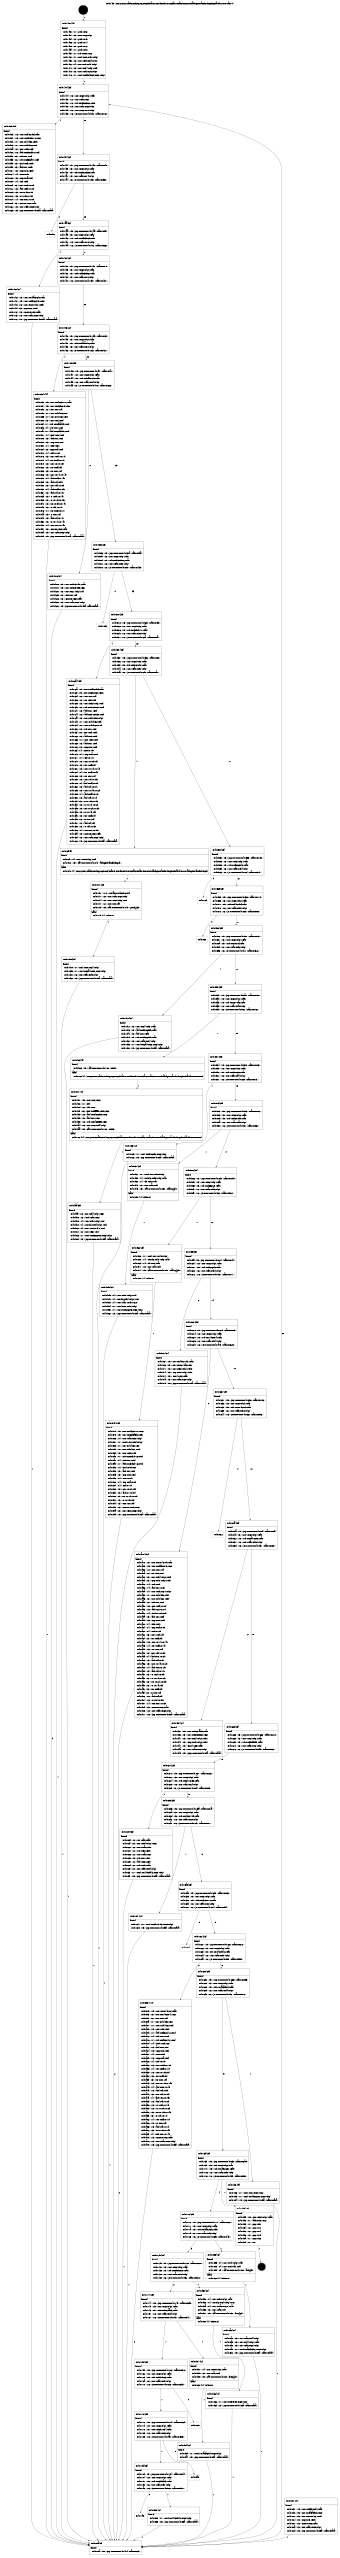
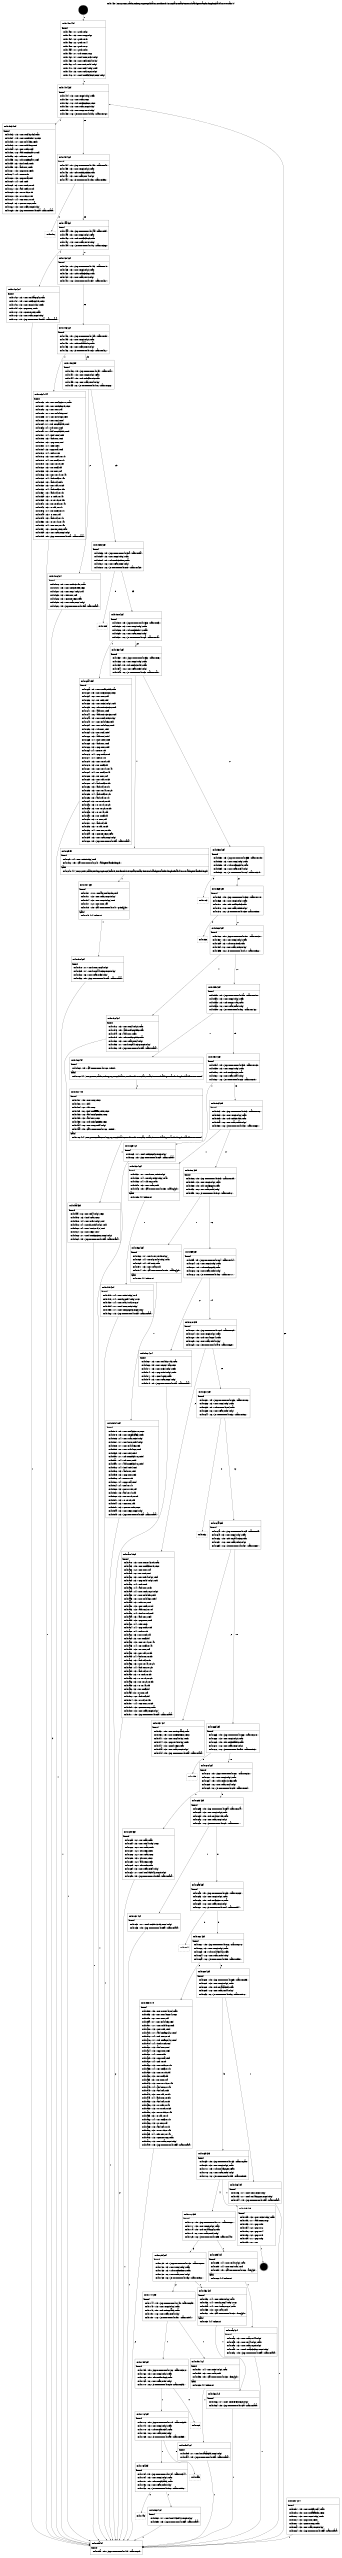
node "0x401db5": added
